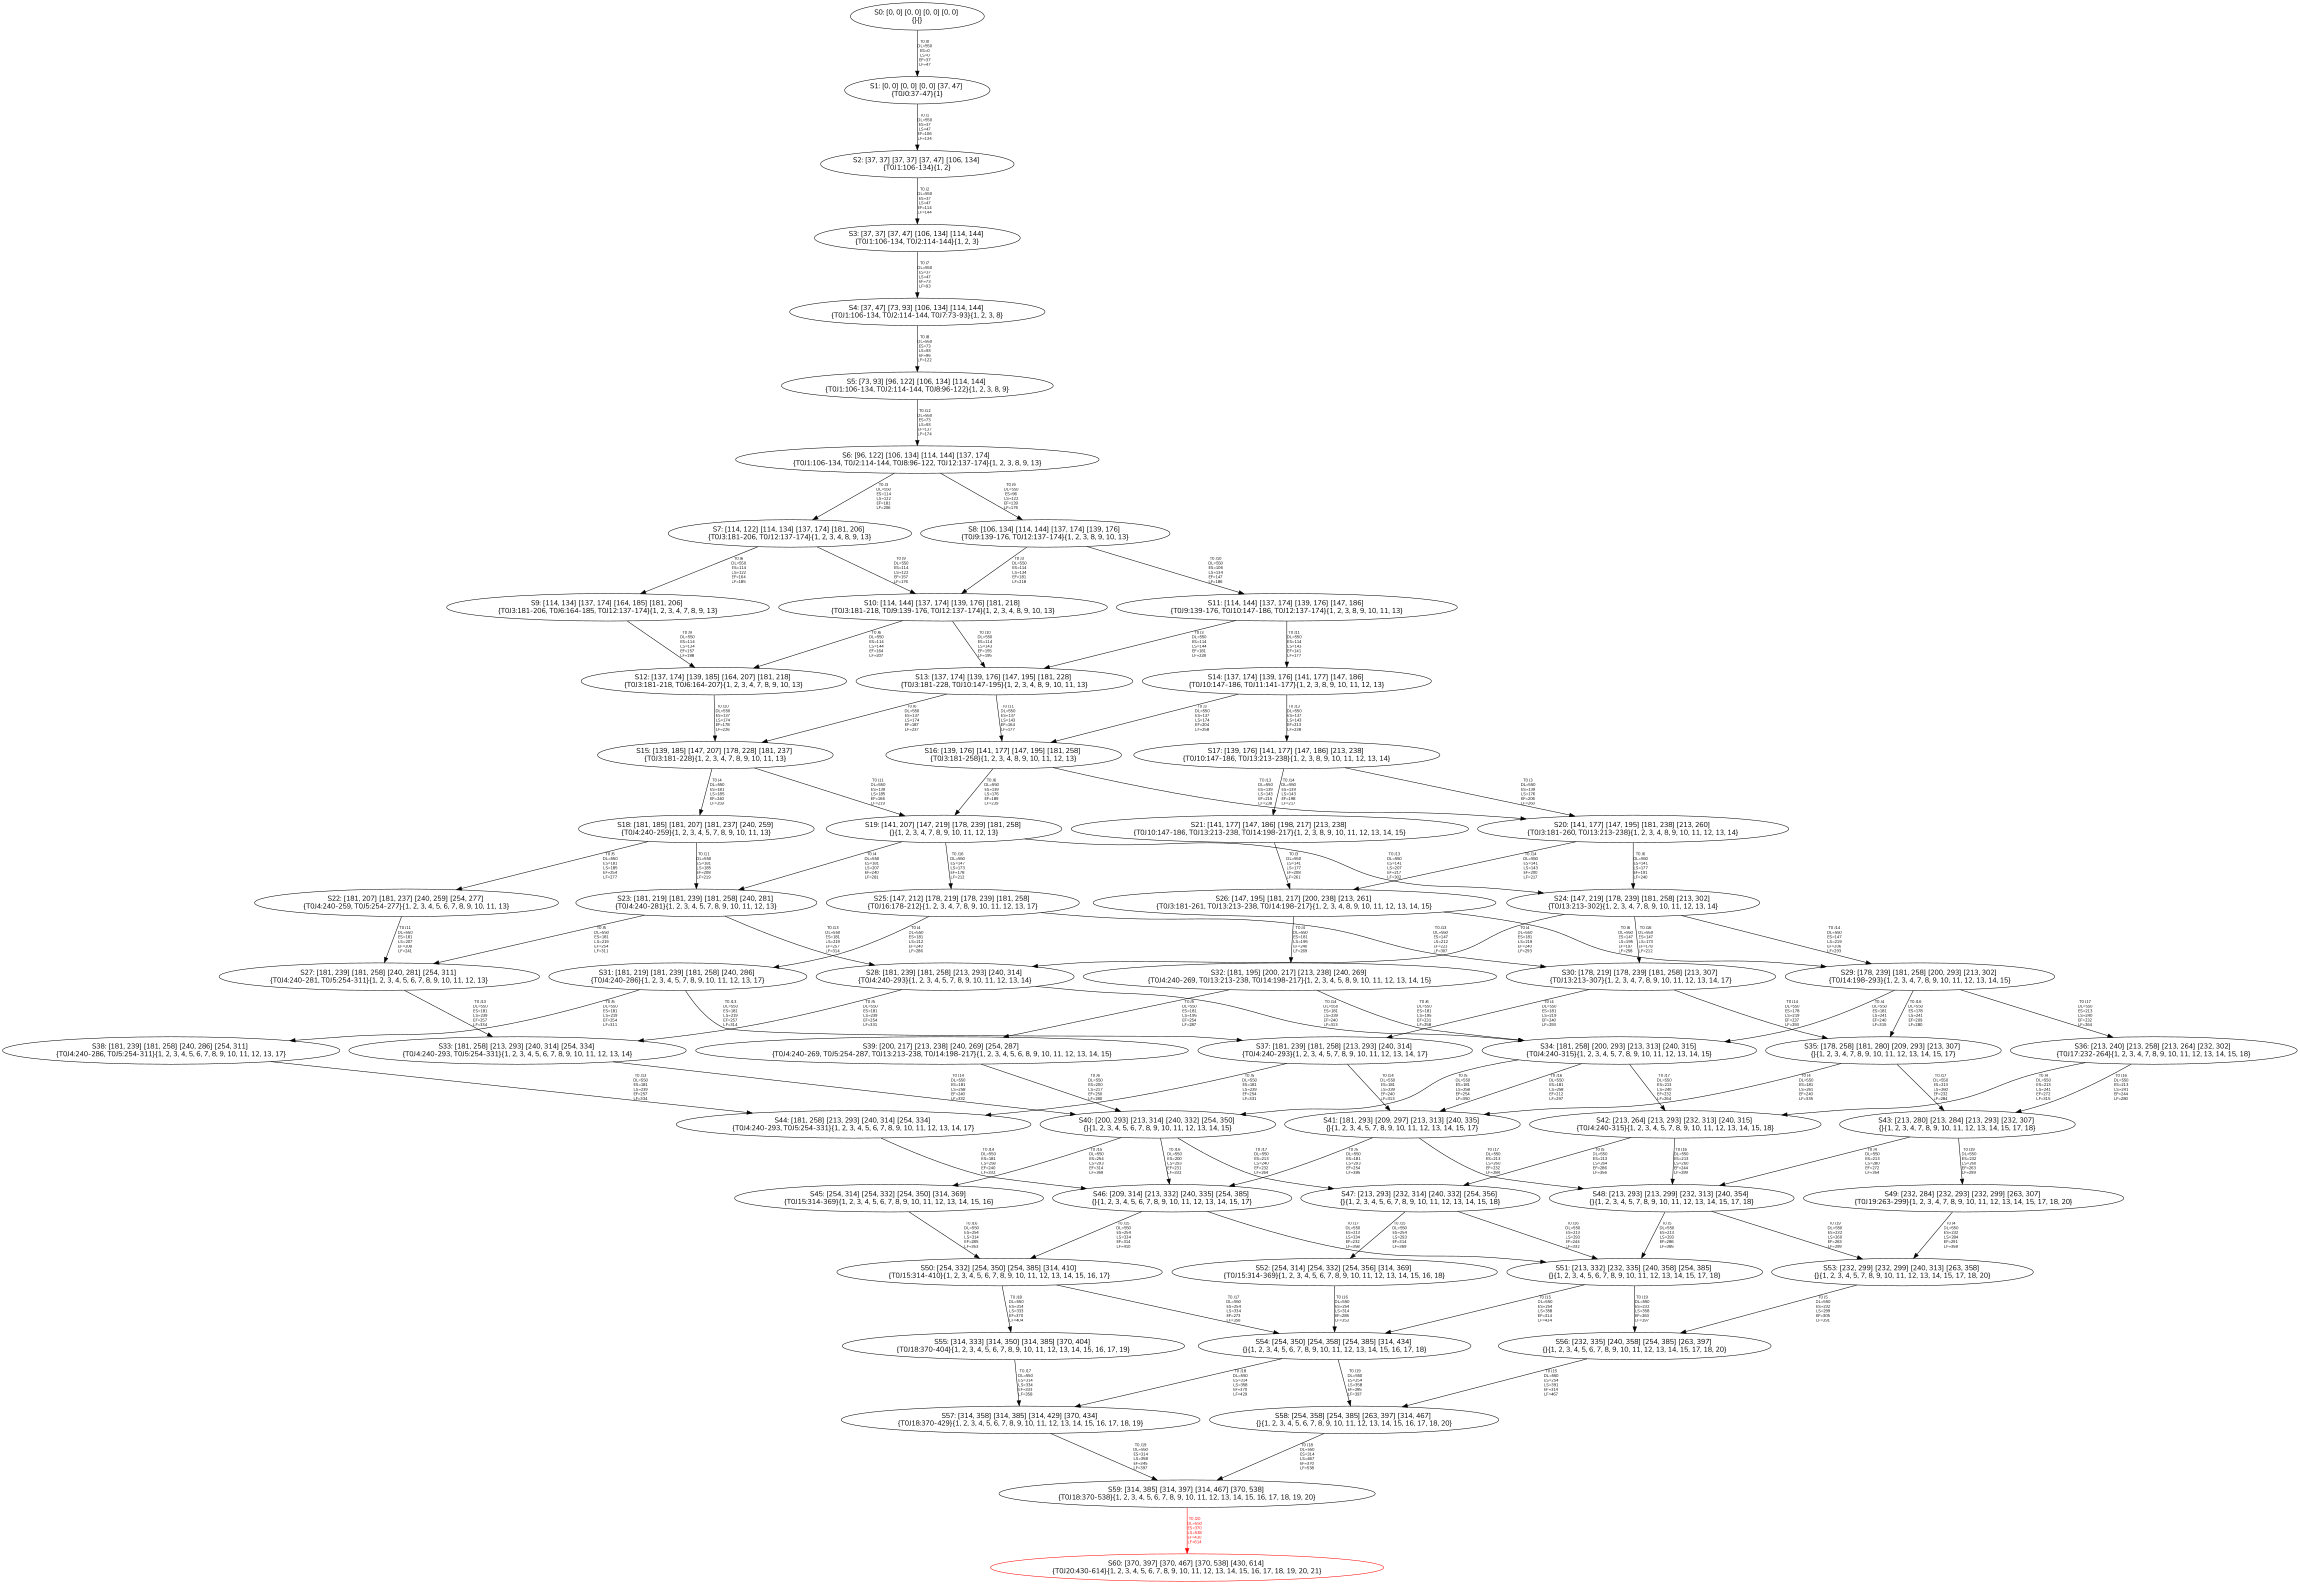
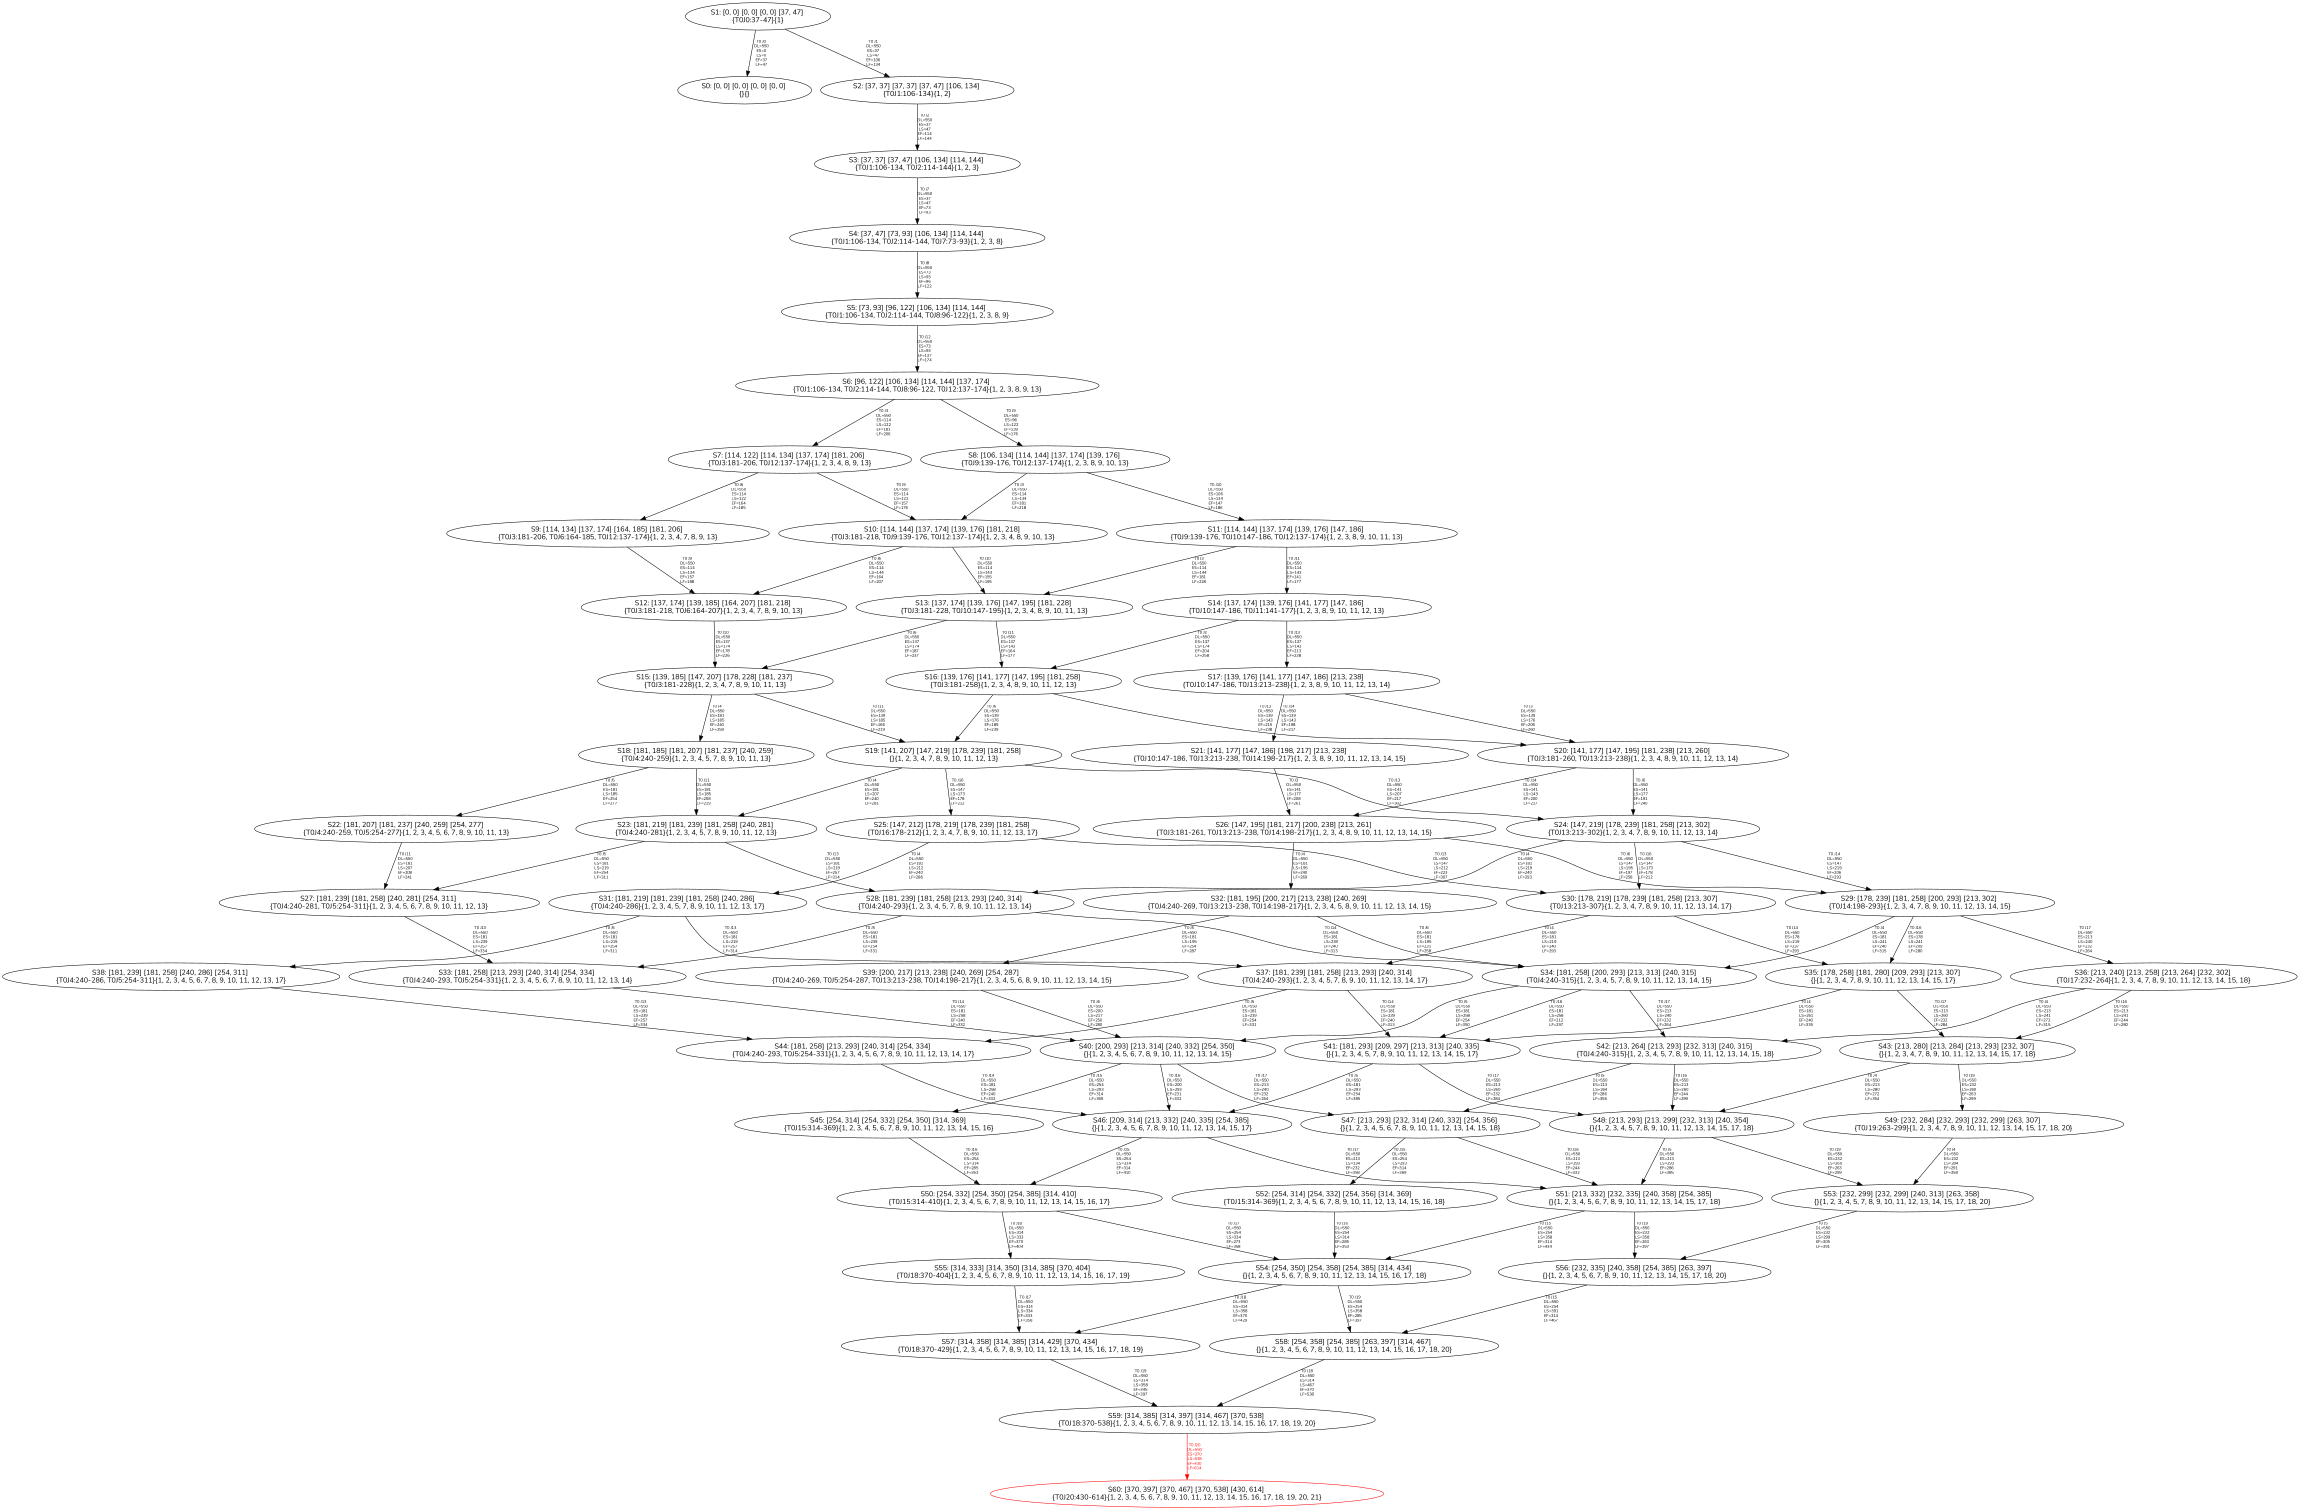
edge "S0: [0, 0] [0, 0] [0, 0] [0, 0] {}{}" -> "S1: [0, 0] [0, 0] [0, 0] [37, 47] {T0J0:37-47}{1}": reversed
